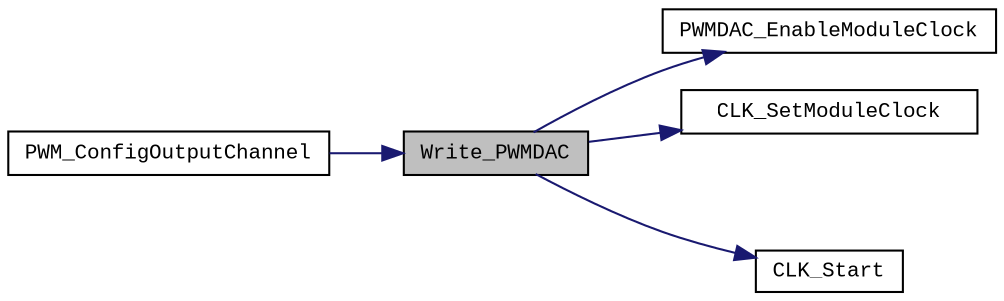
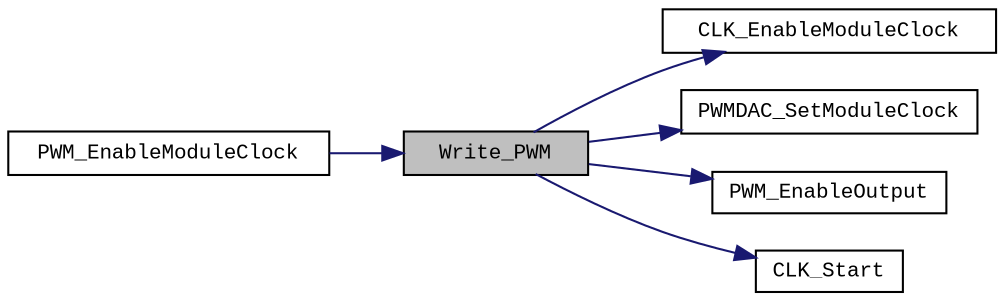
node "PWMDAC_EnableModuleClock": label "PWMDAC_EnableModuleClock" -> "CLK_EnableModuleClock"
node "CLK_SetModuleClock": label "CLK_SetModuleClock" -> "PWMDAC_SetModuleClock"
node "PWM_ConfigOutputChannel": label "PWM_ConfigOutputChannel" -> "PWM_EnableModuleClock"
node "Write_PWMDAC": label "Write_PWMDAC" -> "Write_PWM"
node "PWM_EnableOutput": added
